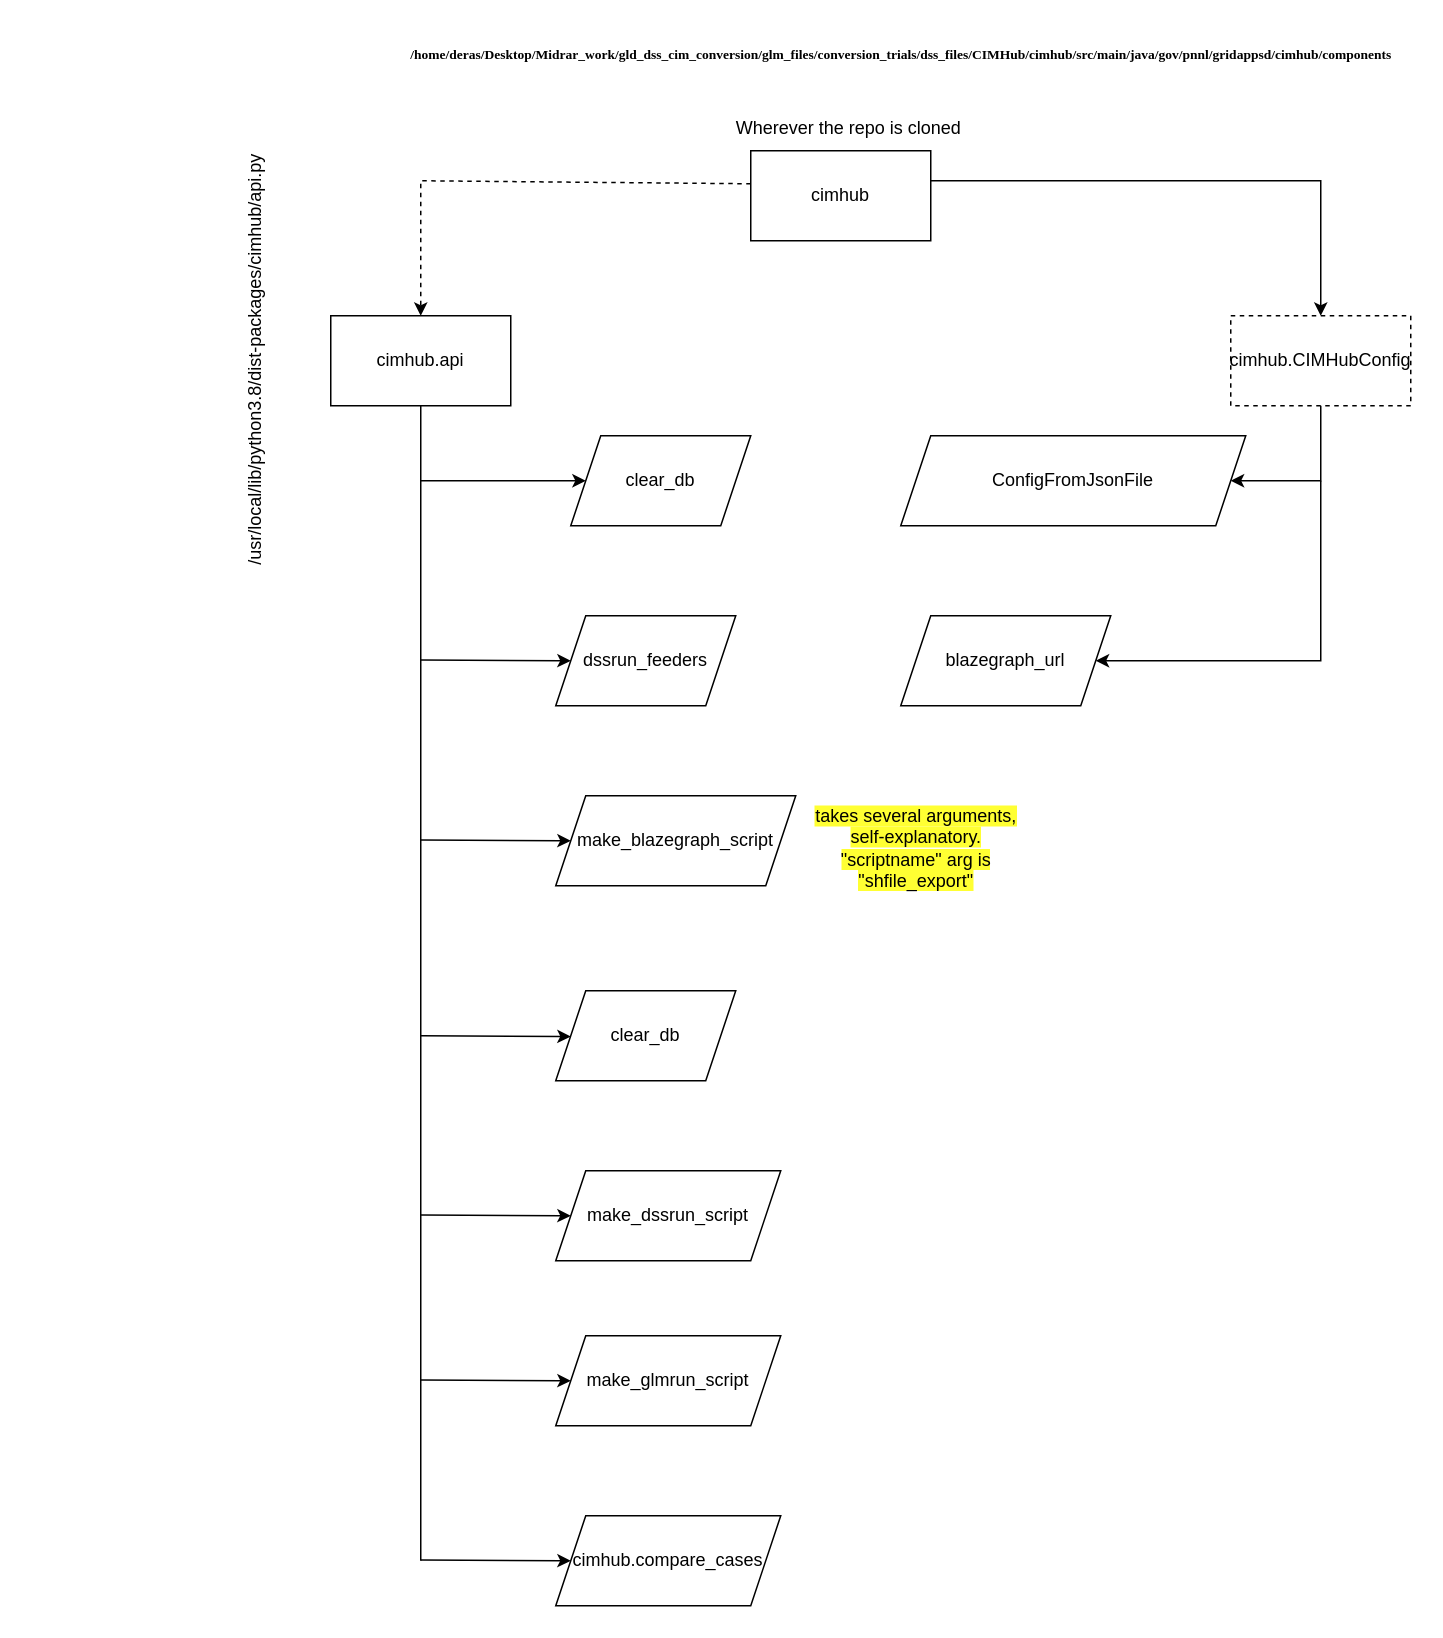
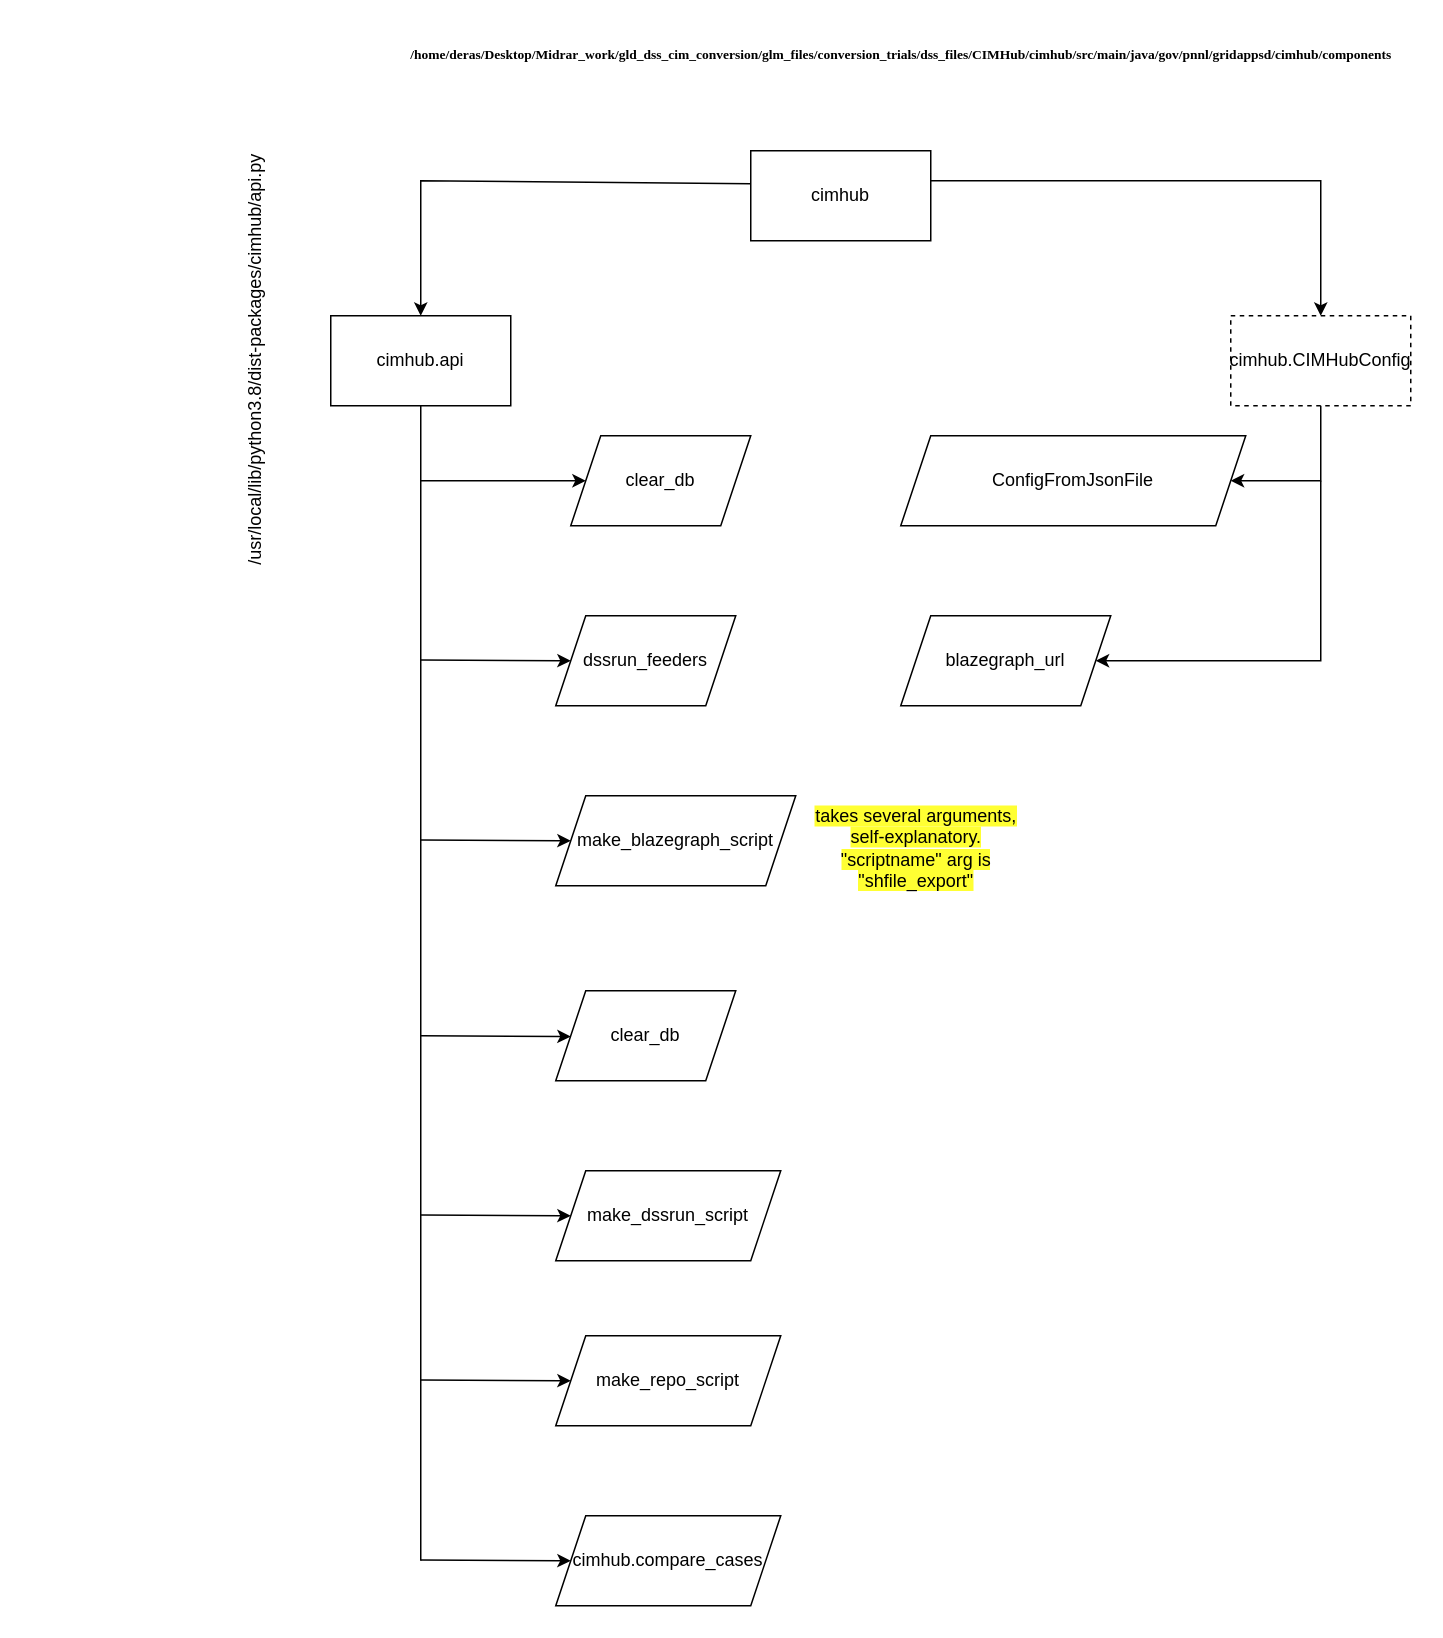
node "Wherever the repo is cloned": removed
edge "cimhub" -> "cimhub.api": style dashed -> solid
node "make_glmrun_script": label "make_glmrun_script" -> "make_repo_script"
